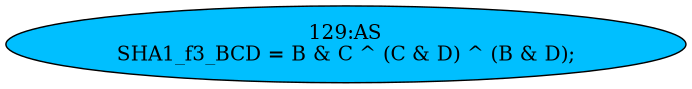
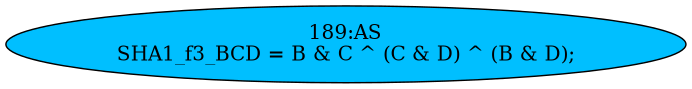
node "129:AS SHA1_f3_BCD = B & C ^ (C & D) ^ (B & D);": label "129:AS SHA1_f3_BCD = B & C ^ (C & D) ^ (B & D);" -> "189:AS SHA1_f3_BCD = B & C ^ (C & D) ^ (B & D);"
